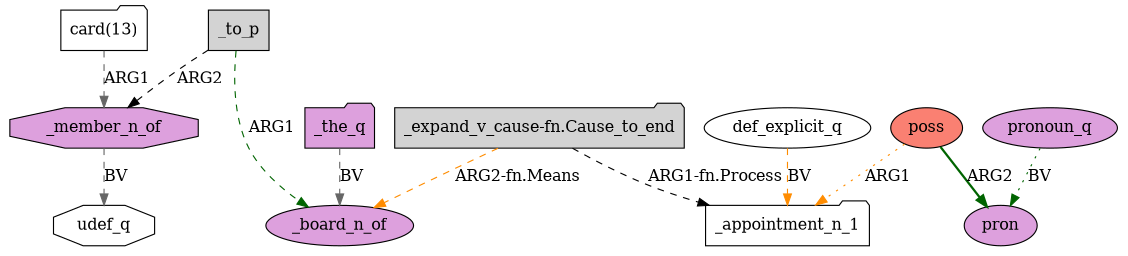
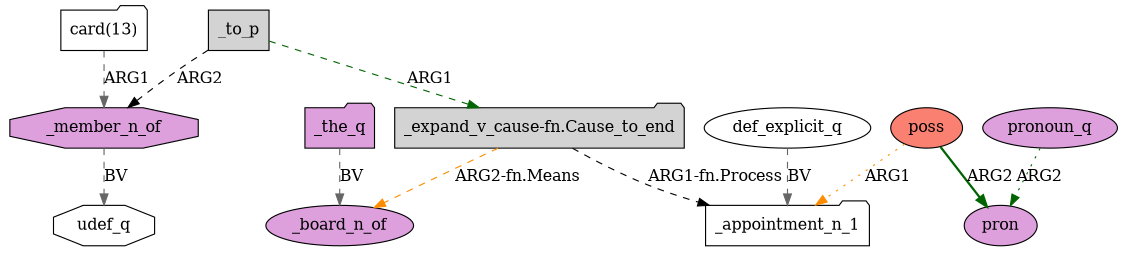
edge "_to_p" -> "_board_n_of": now "_to_p" -> "_expand_v_cause-fn.Cause_to_end"
edge "def_explicit_q" -> "_appointment_n_1": color darkorange -> gray40
edge "pronoun_q" -> "pron": label "BV" -> "ARG2"
